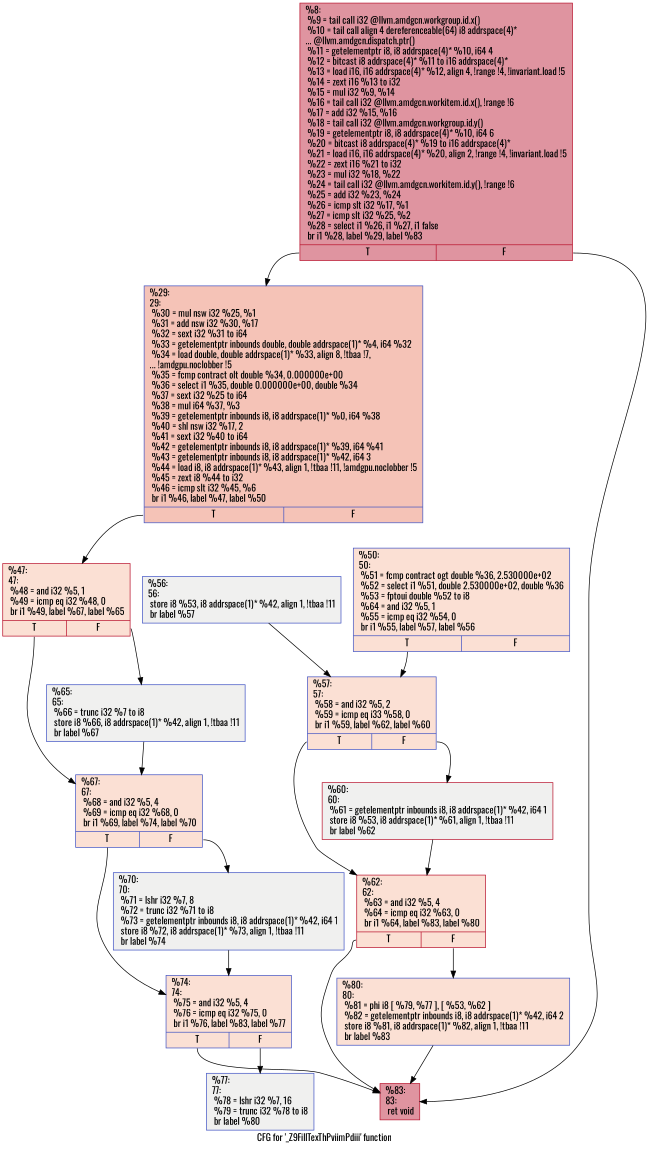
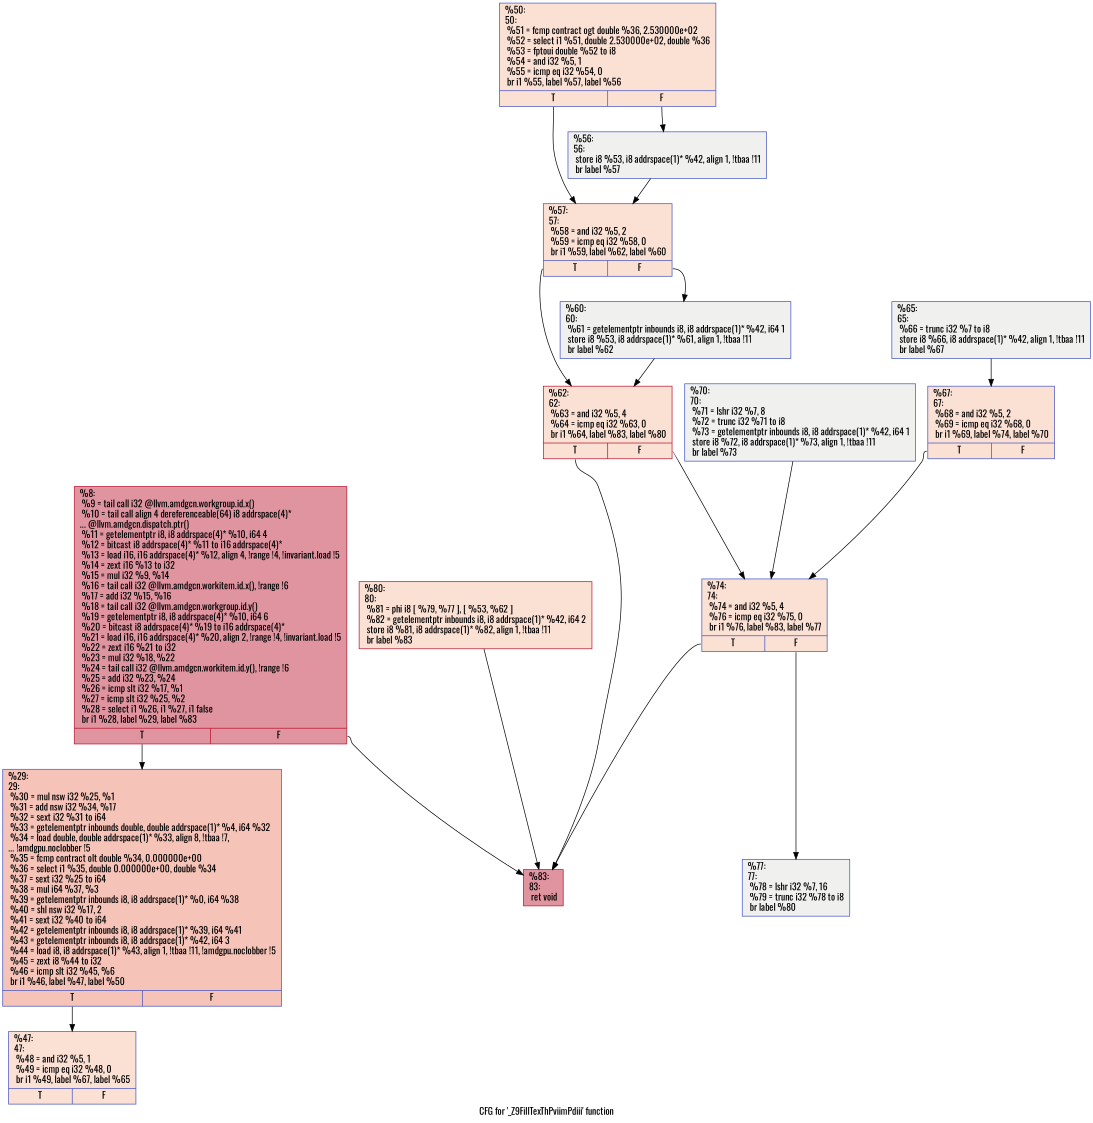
edge "%50:" -> "%56:": added
node "%29:": text "%31 = add nsw i32 %30, %17" -> "%31 = add nsw i32 %34, %17"
node "%47:": color #b70d28ff -> #3d50c3ff
node "%50:": text "%64 = and i32 %5, 1" -> "%54 = and i32 %5, 1"
edge "%47:" -> "%65:": removed
edge "%47:" -> "%67:": removed
node "%57:": text "%59 = icmp eq i33 %58, 0" -> "%59 = icmp eq i32 %58, 0"
node "%67:": text "%68 = and i32 %5, 4" -> "%68 = and i32 %5, 2"
node "%60:": color #b70d28ff -> #3d50c3ff
edge "%67:" -> "%70:": removed
node "%70:": text "br label %74" -> "br label %73"
edge "%62:" -> "%80:": now "%62:" -> "%74:"
node "%74:": text "%75 = and i32 %5, 4" -> "%74 = and i32 %5, 4"
node "%80:": color #3d50c3ff -> #b70d28ff
